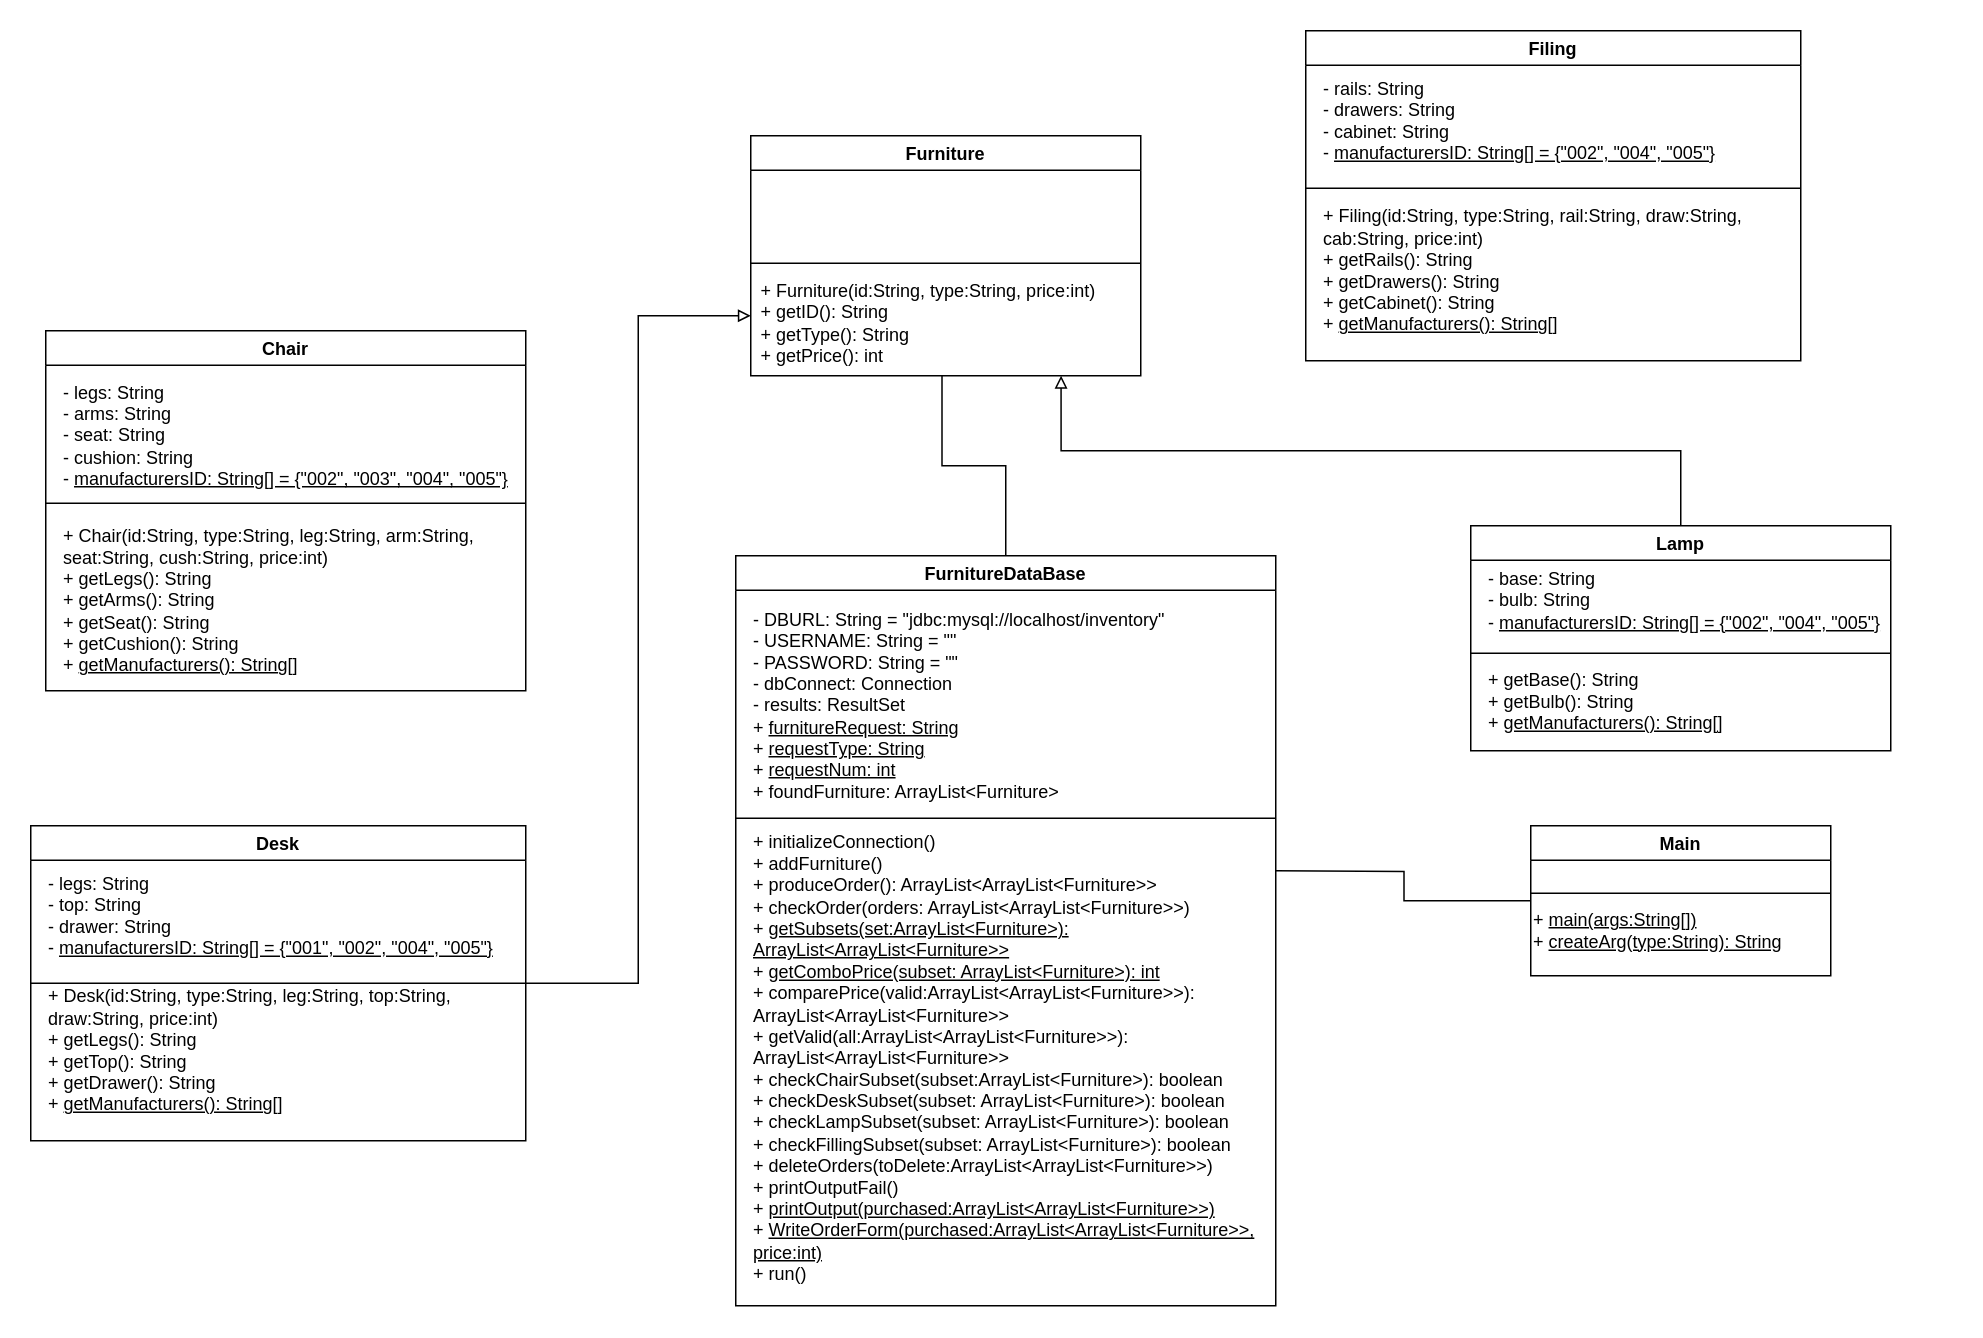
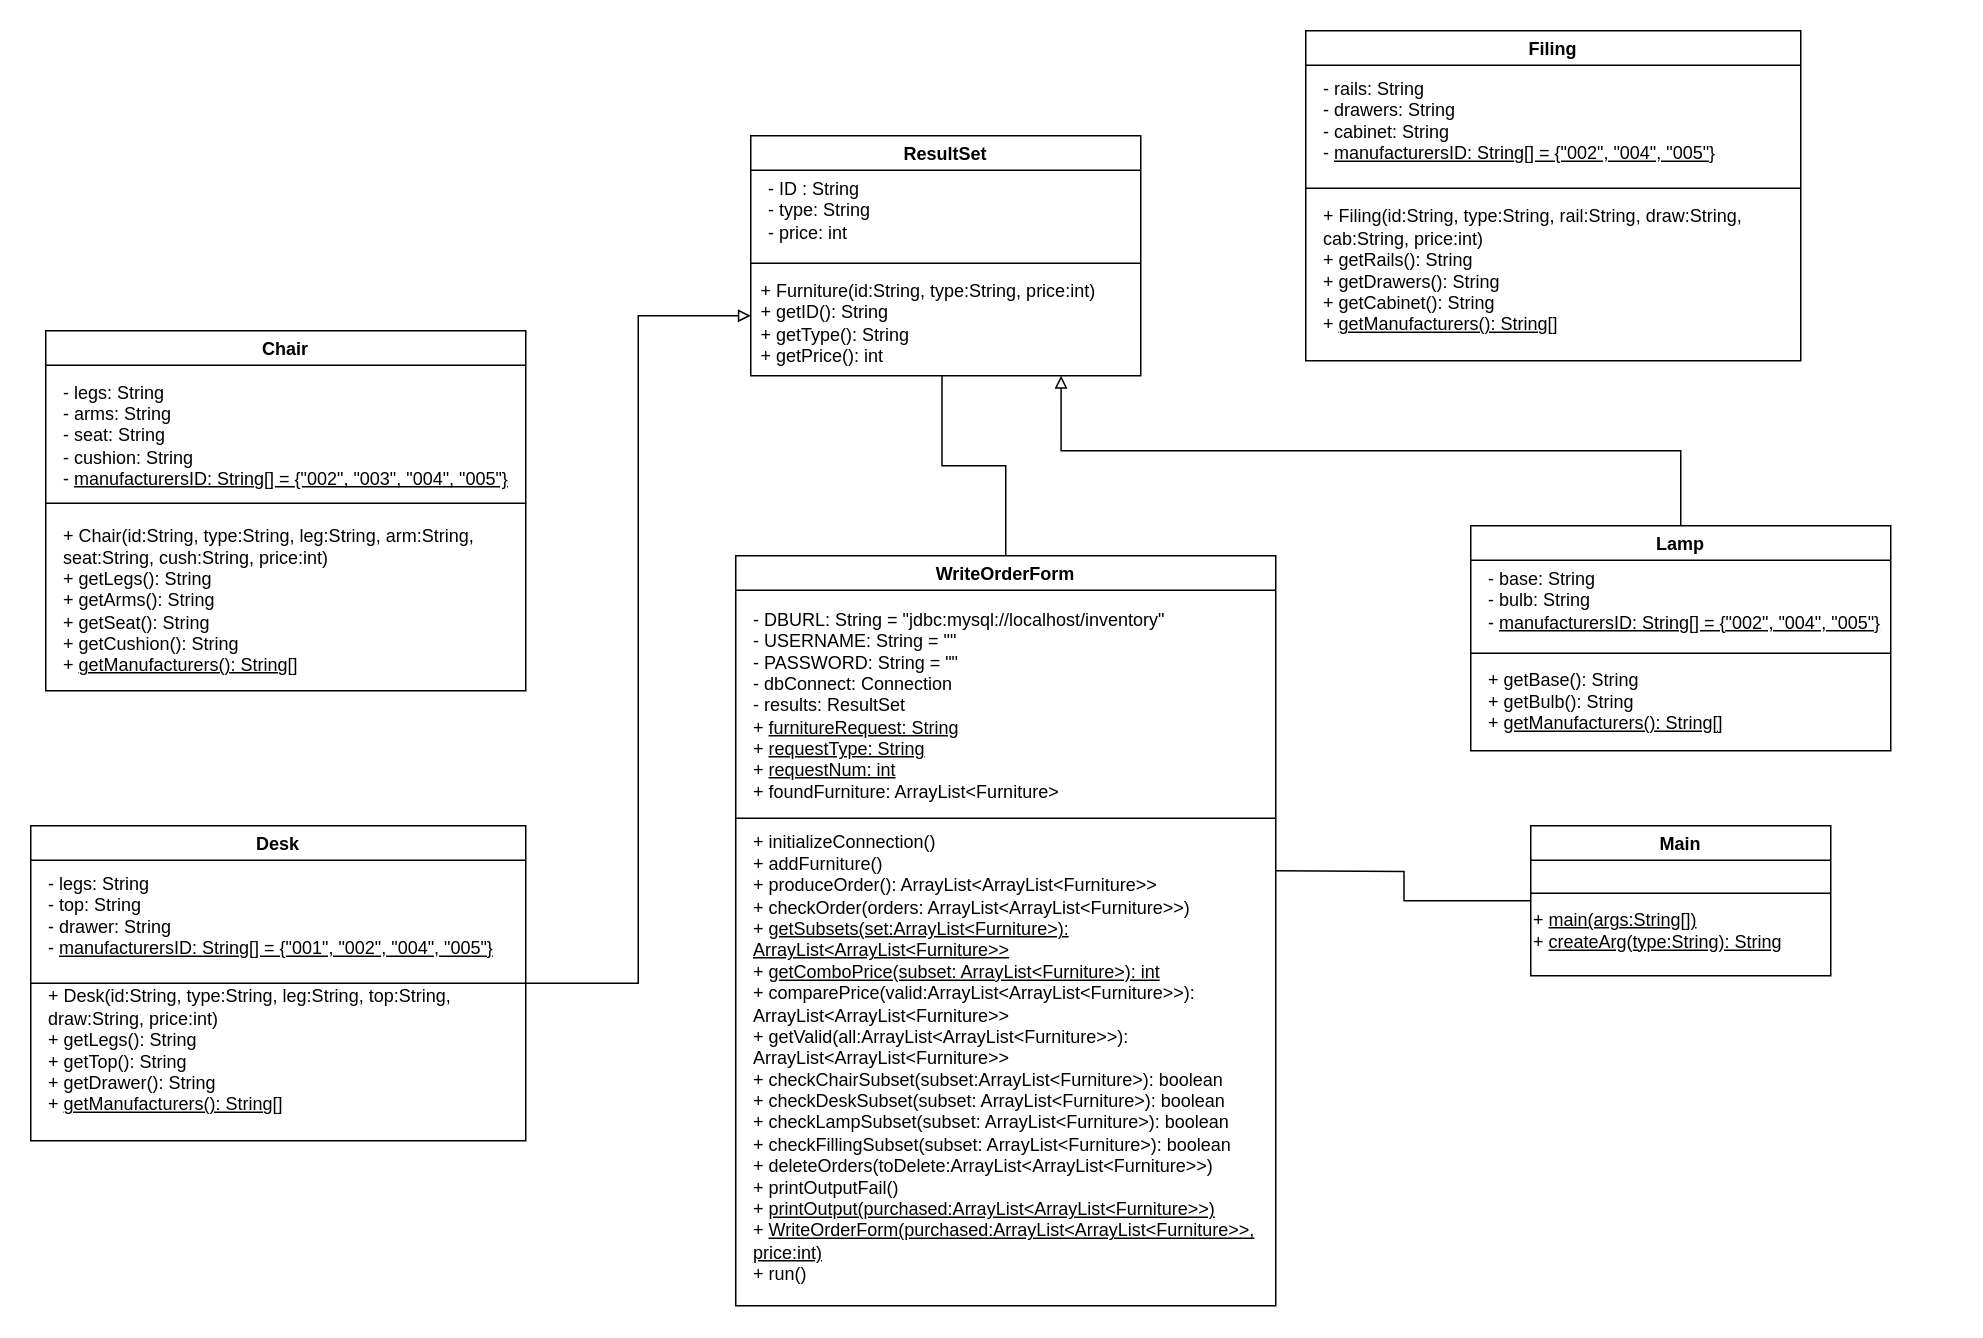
node "Furniture": label "Furniture" -> "ResultSet"
node "- ID : String - type: String - price: int": added
node "FurnitureDataBase": label "FurnitureDataBase" -> "WriteOrderForm"
